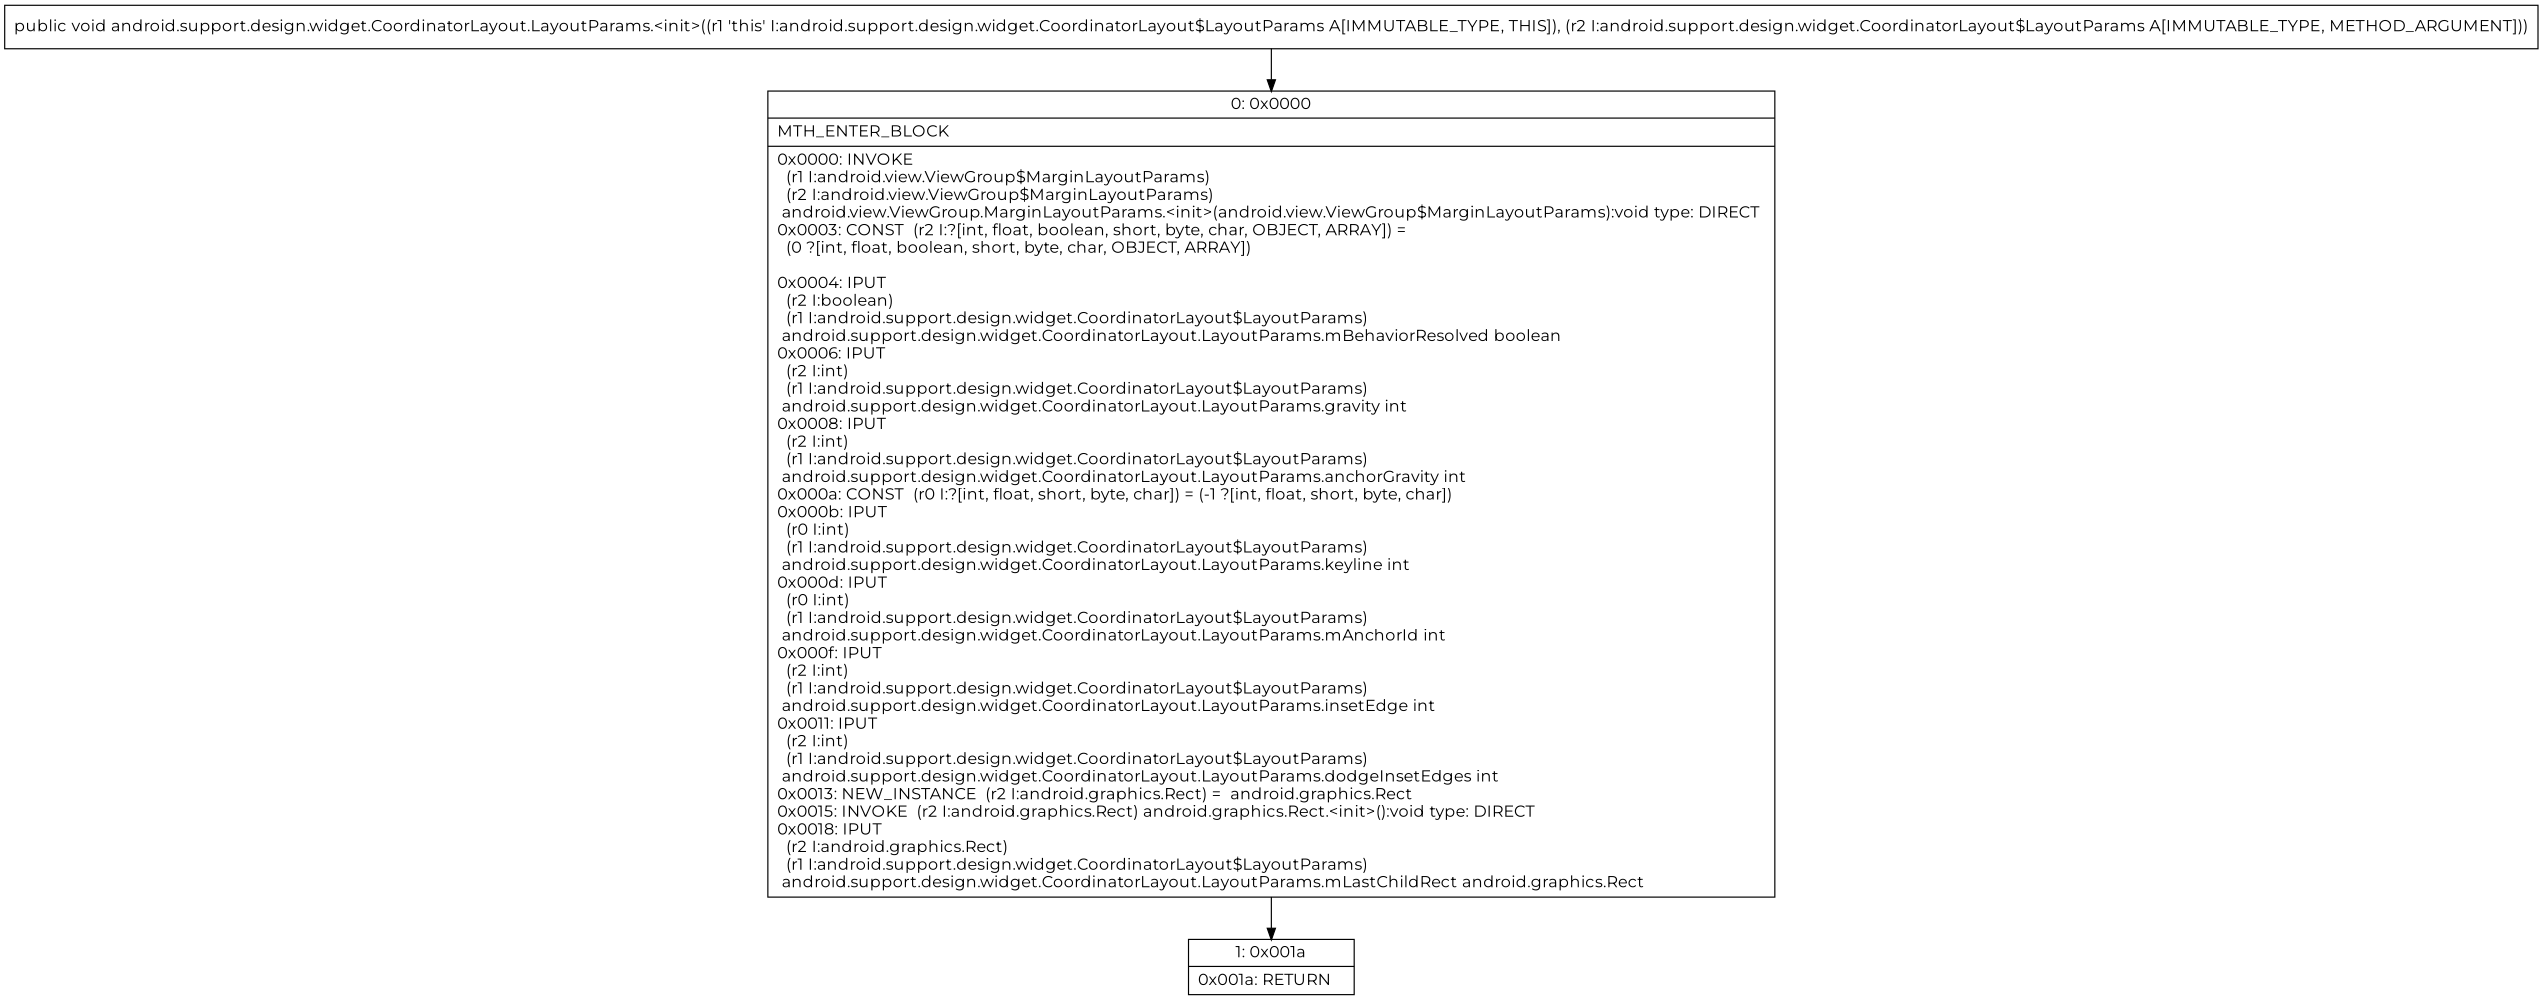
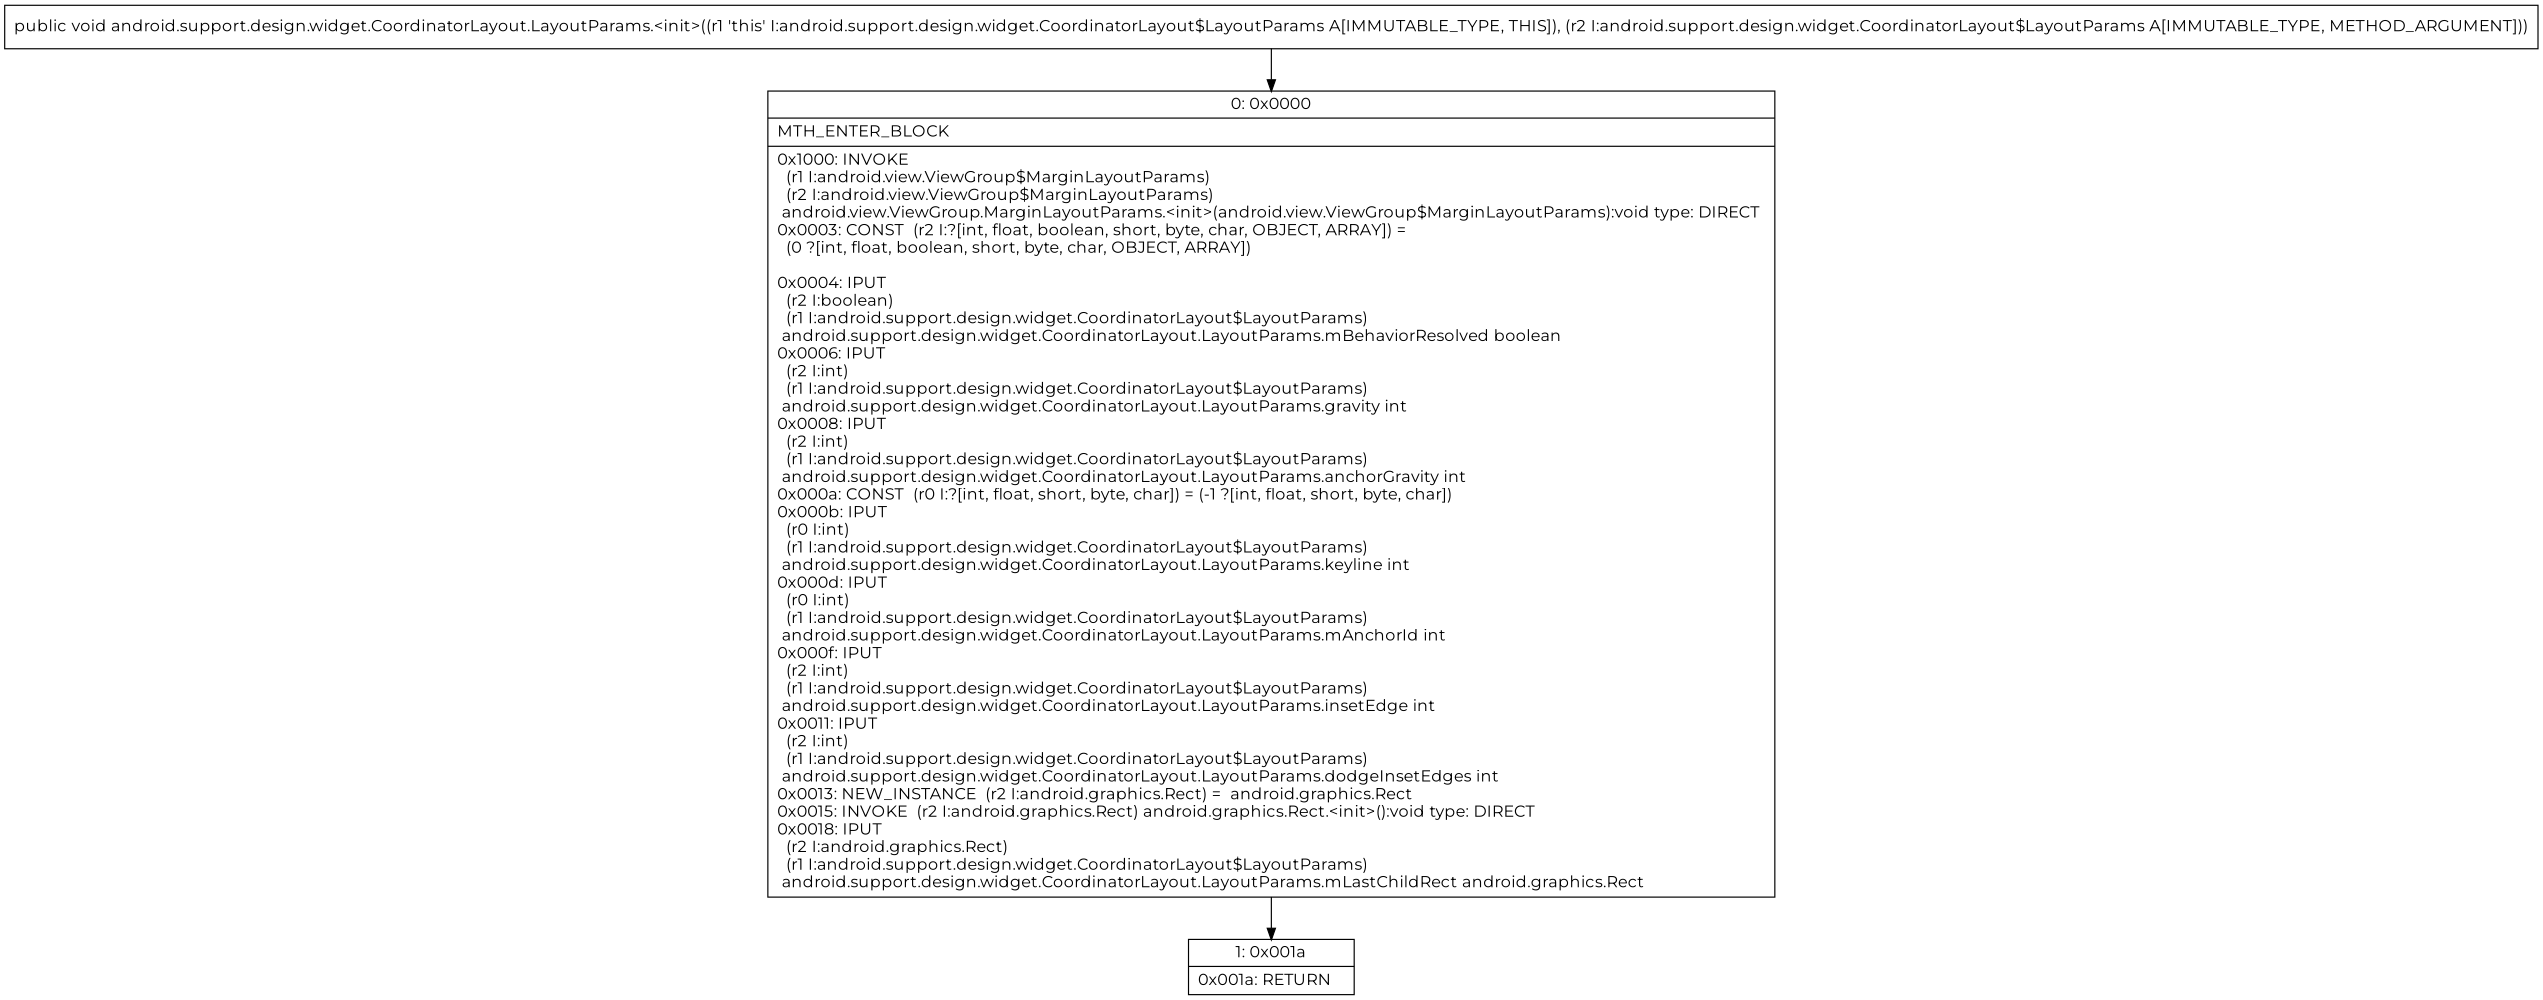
node "0: 0x0000": text "0x0000: INVOKE" -> "0x1000: INVOKE"
